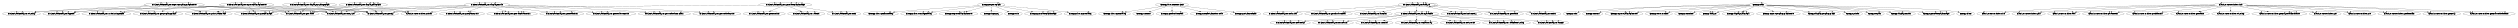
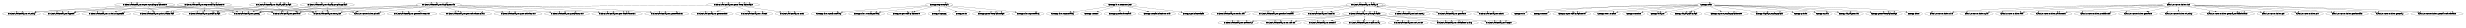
node "ProjectStaticAnalyzer.getCouplingGraph": removed
